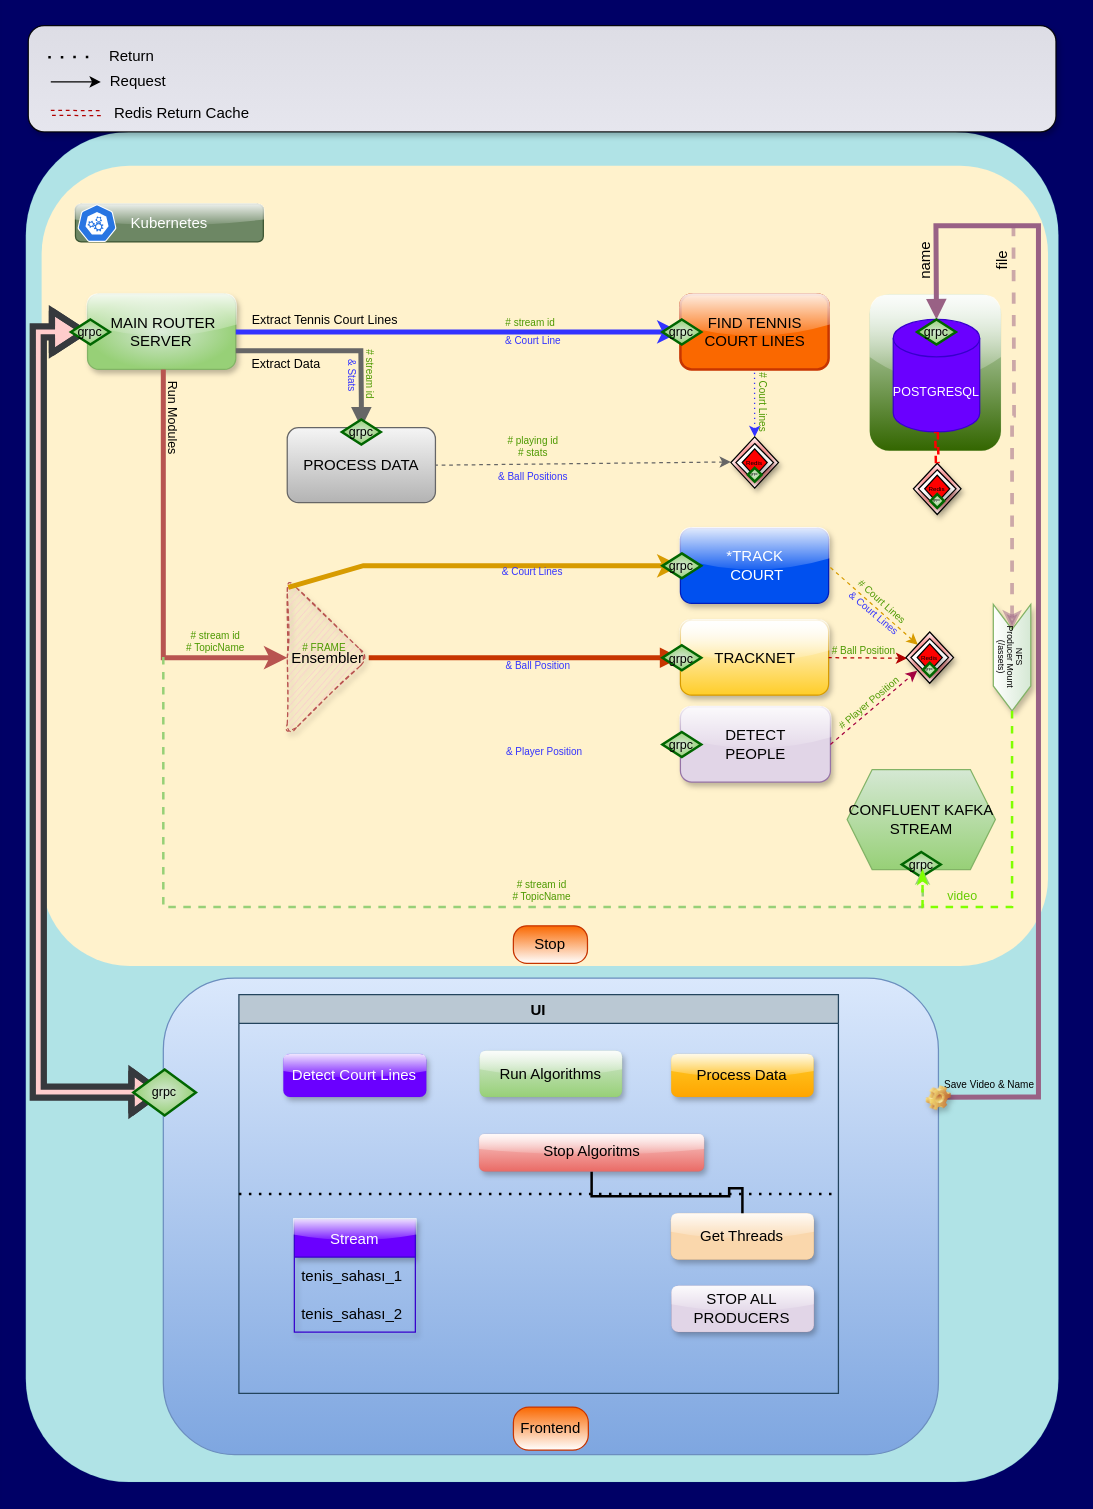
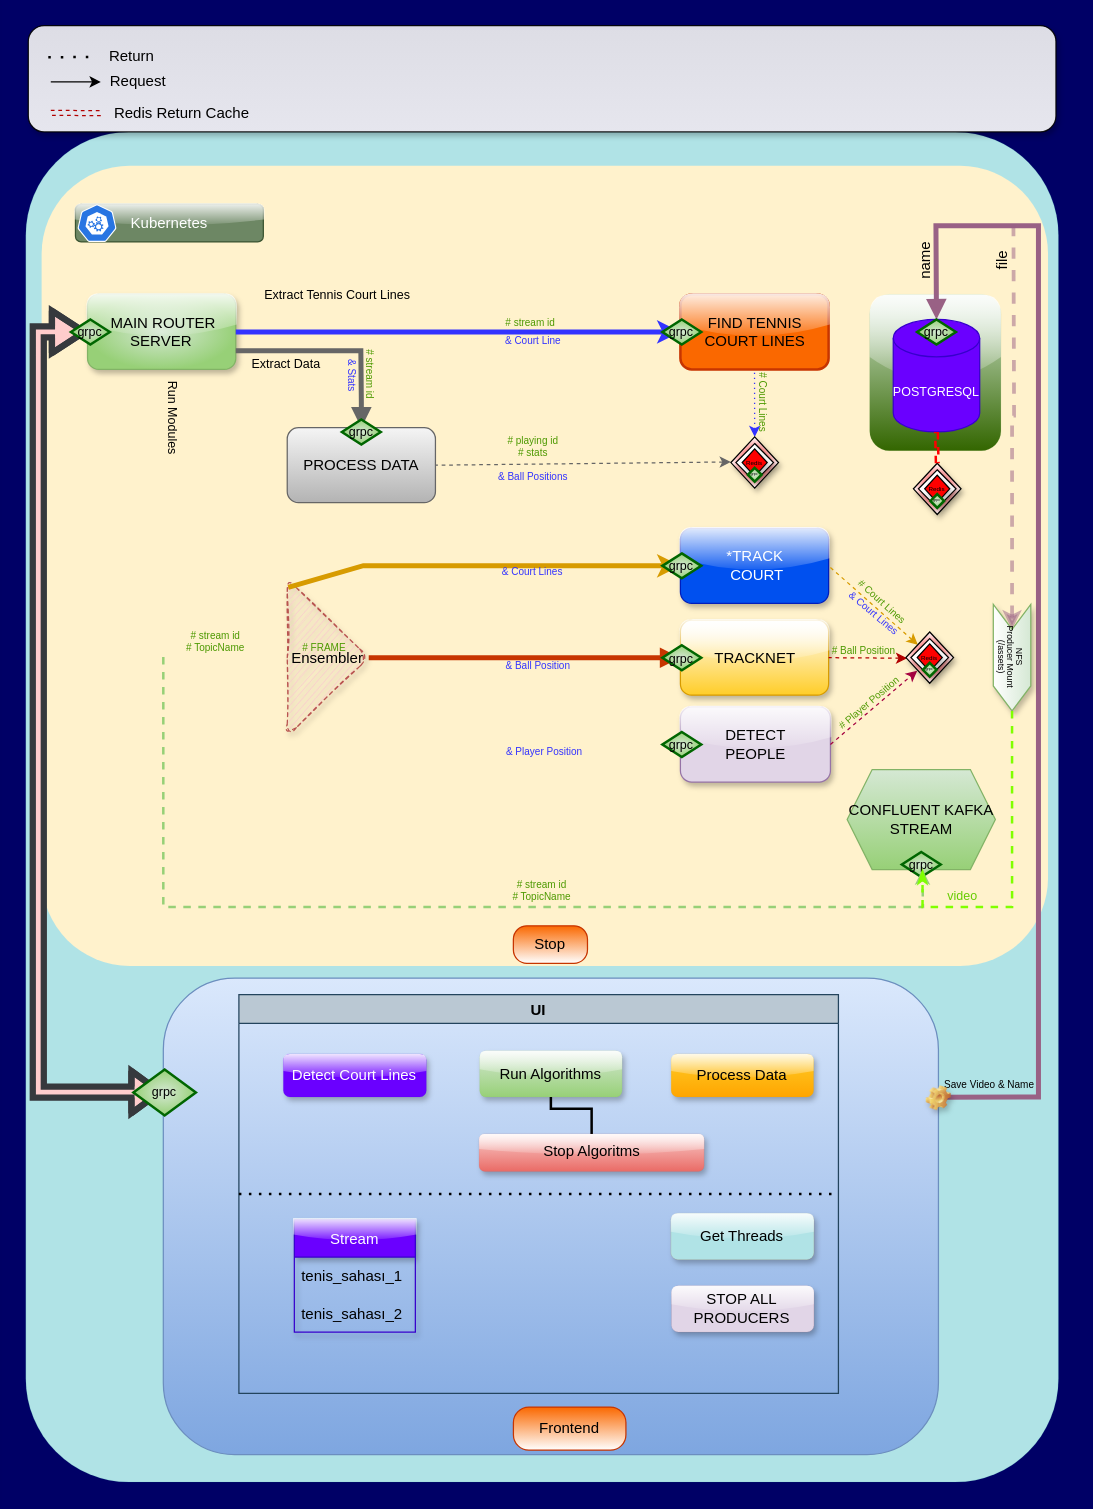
node "Extract Tennis Court Lines": moved (325, 319) -> (338, 294)
edge "MAIN ROUTER SERVER" -> "Ensembler": removed
edge "Stop Algoritms" -- "Get Threads": now "Stop Algoritms" -- "Run Algorithms"
node "Get Threads": fillcolor #fad7ac -> #b0e3e6
node "Frontend": size 75x43 -> 113x43
